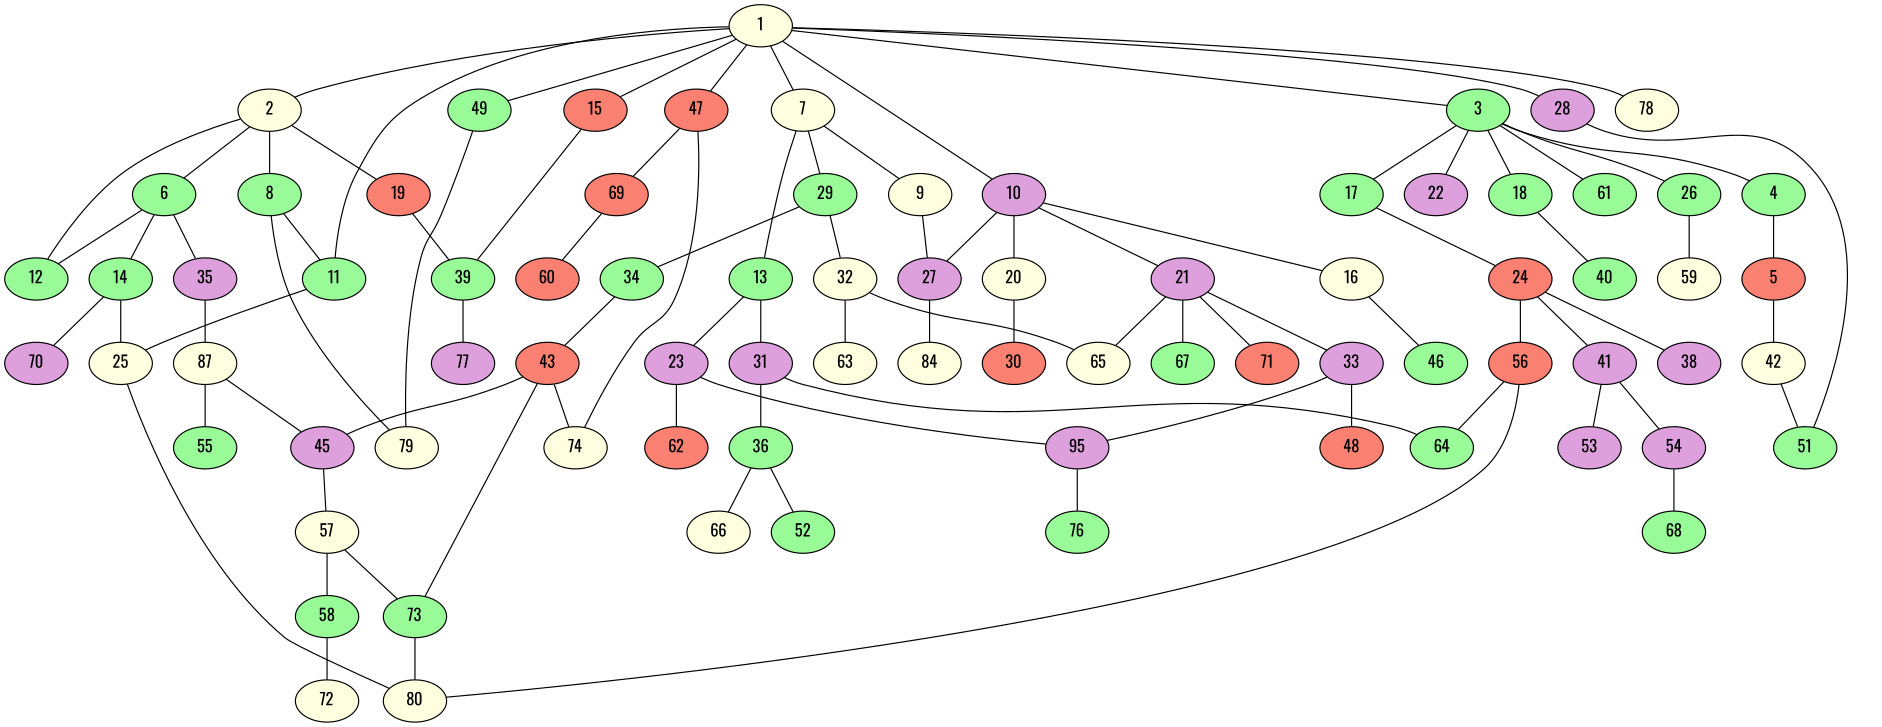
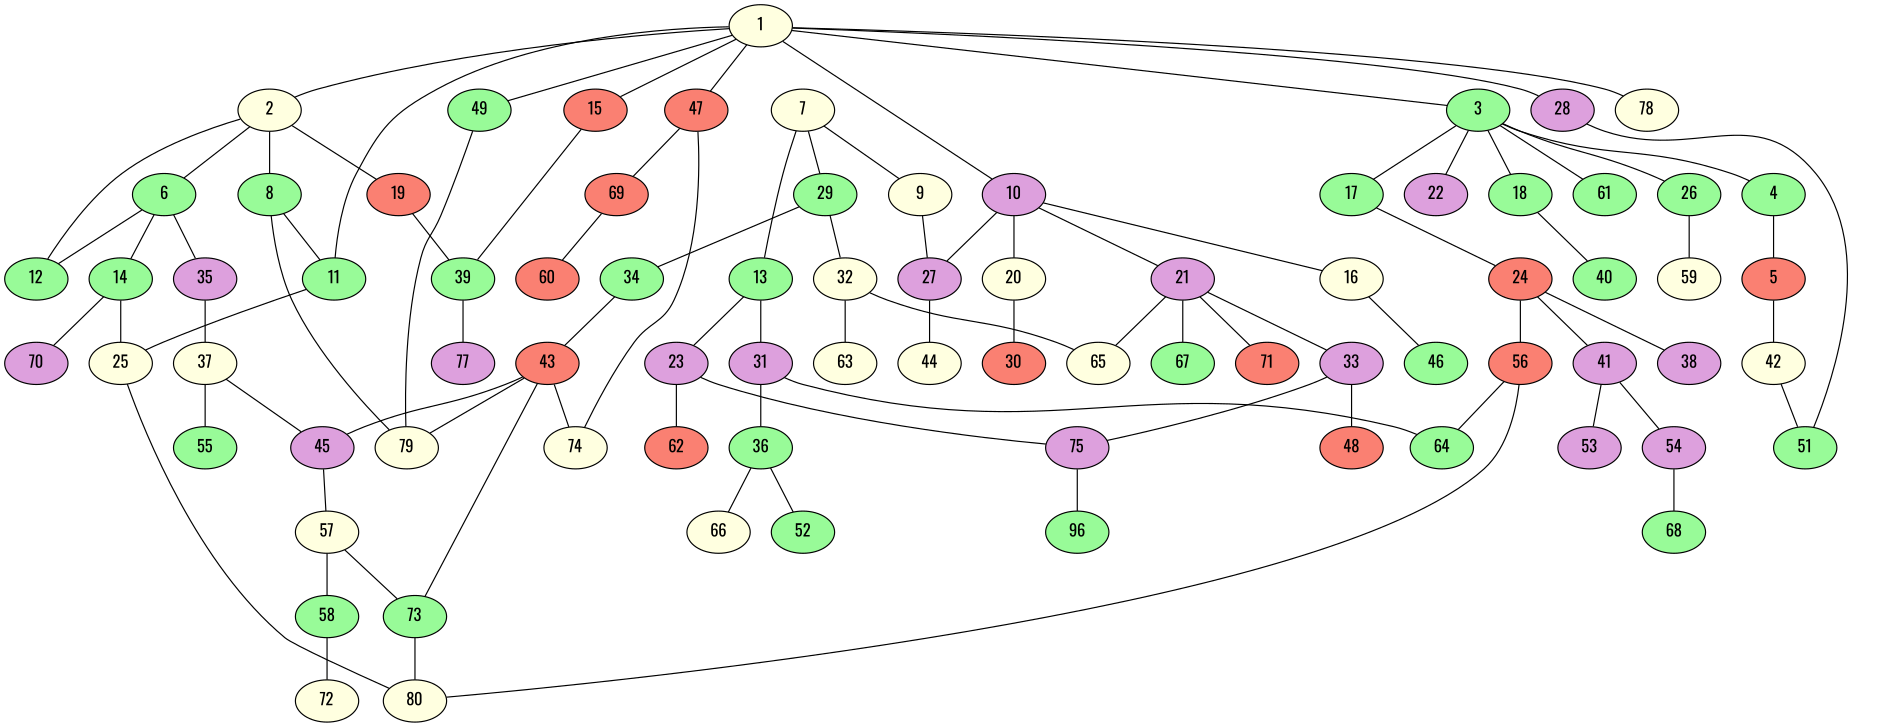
edge "1" -- "7": removed
node "87": label "87" -> "37"
node "84": label "84" -> "44"
edge "43" -- "79": added
node "95": label "95" -> "75"
node "76": label "76" -> "96"
